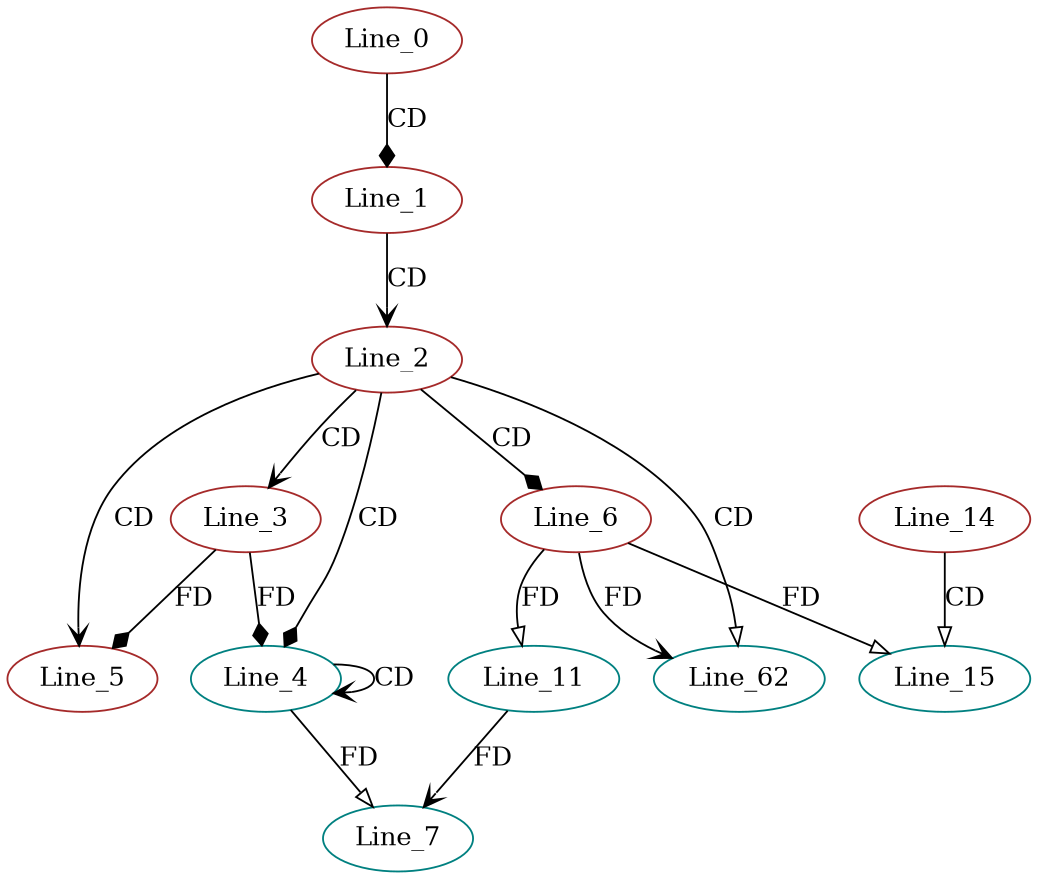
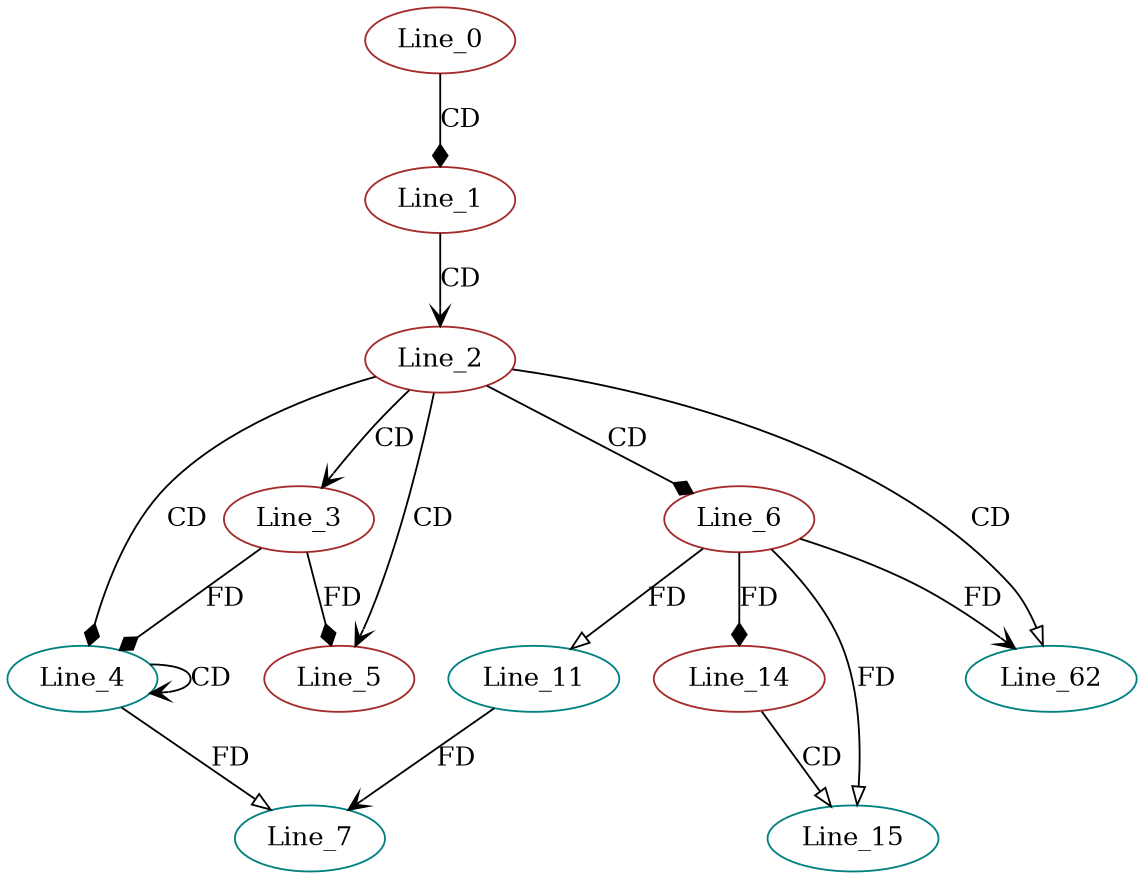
edge "Line_6" -> "Line_14": added, label "FD"
